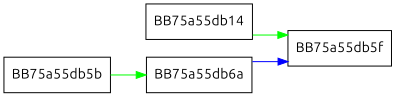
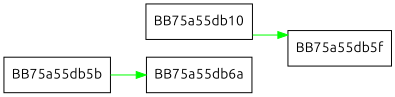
node "BB75a55db14": label "BB75a55db14" -> "BB75a55db10"
edge "BB75a55db6a" -> "BB75a55db5f": removed
